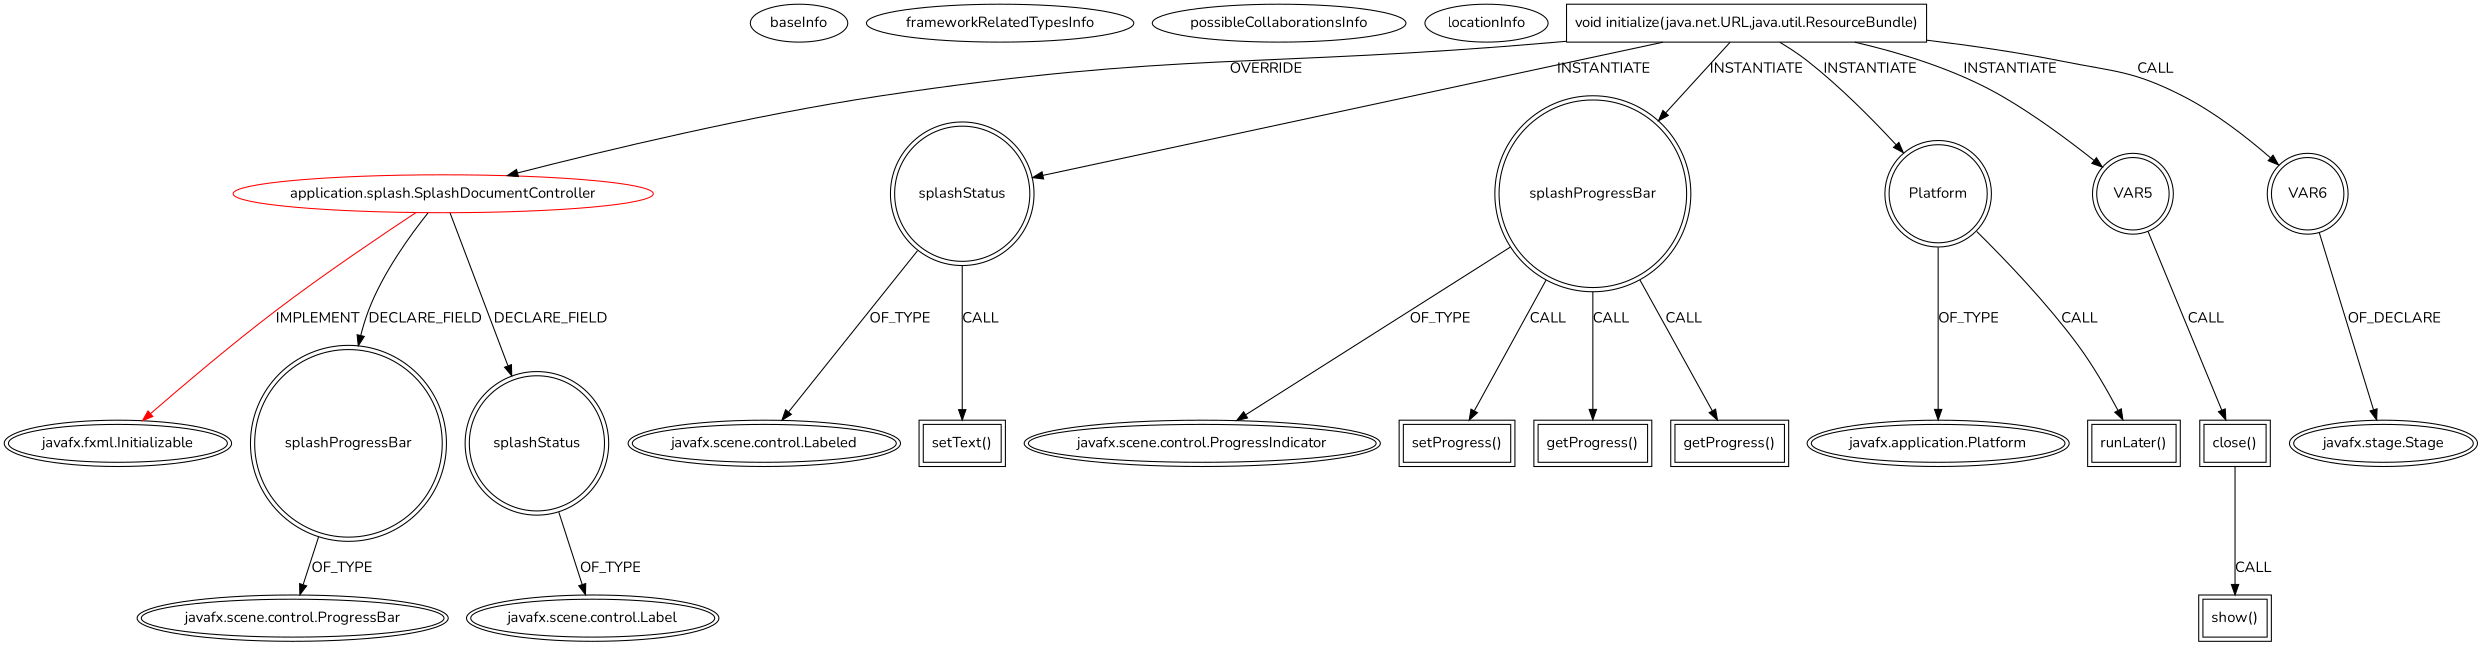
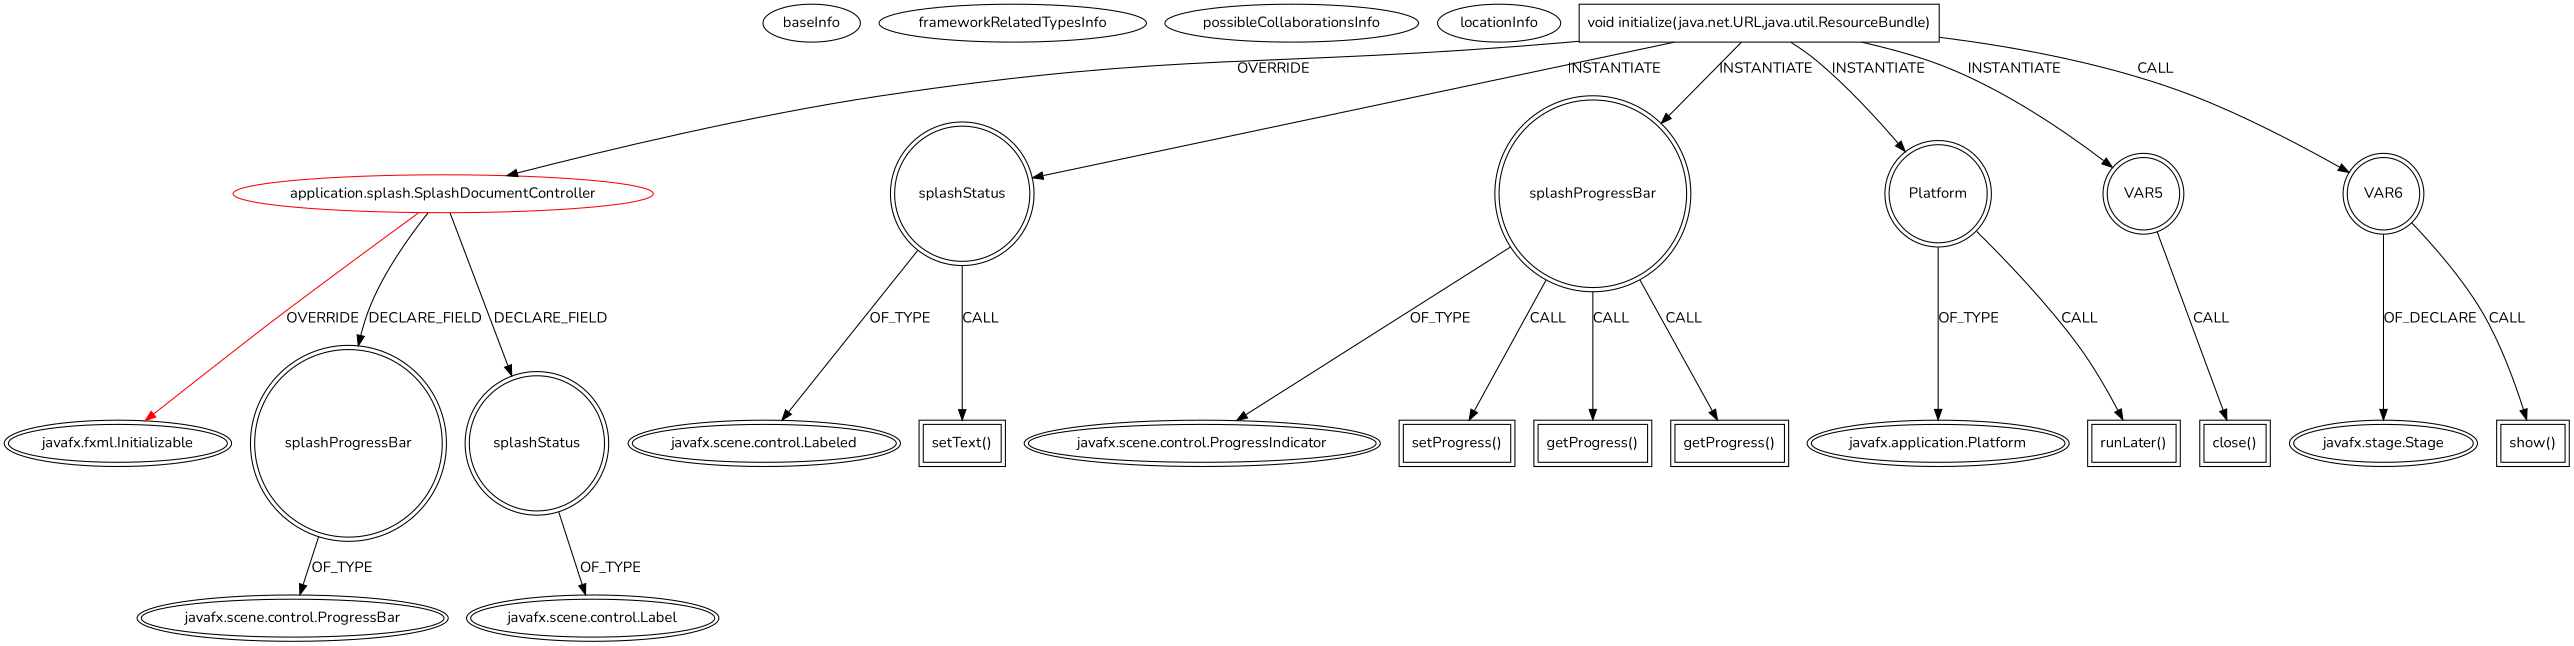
edge "application.splash.SplashDocumentController" -> "javafx.fxml.Initializable": label "IMPLEMENT" -> "OVERRIDE"
edge "close()" -> "show()": now "VAR6" -> "show()"
